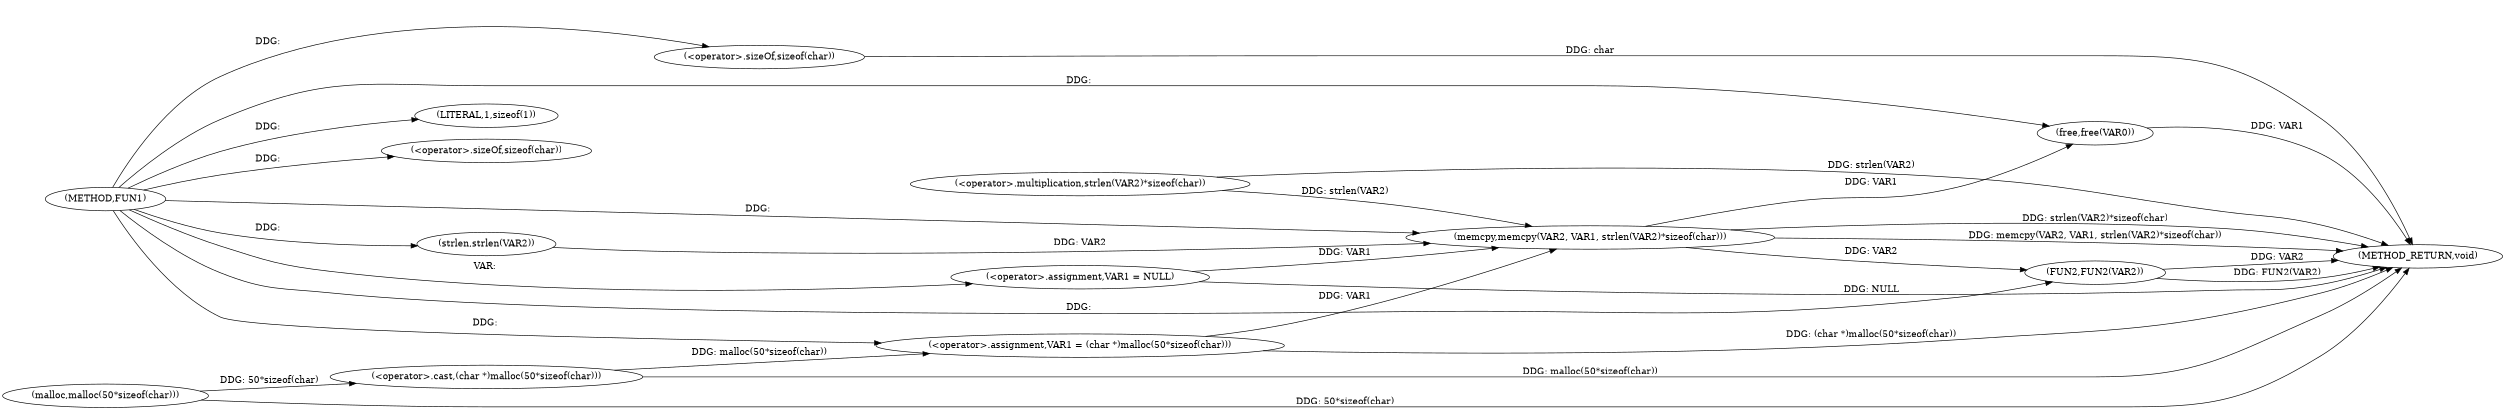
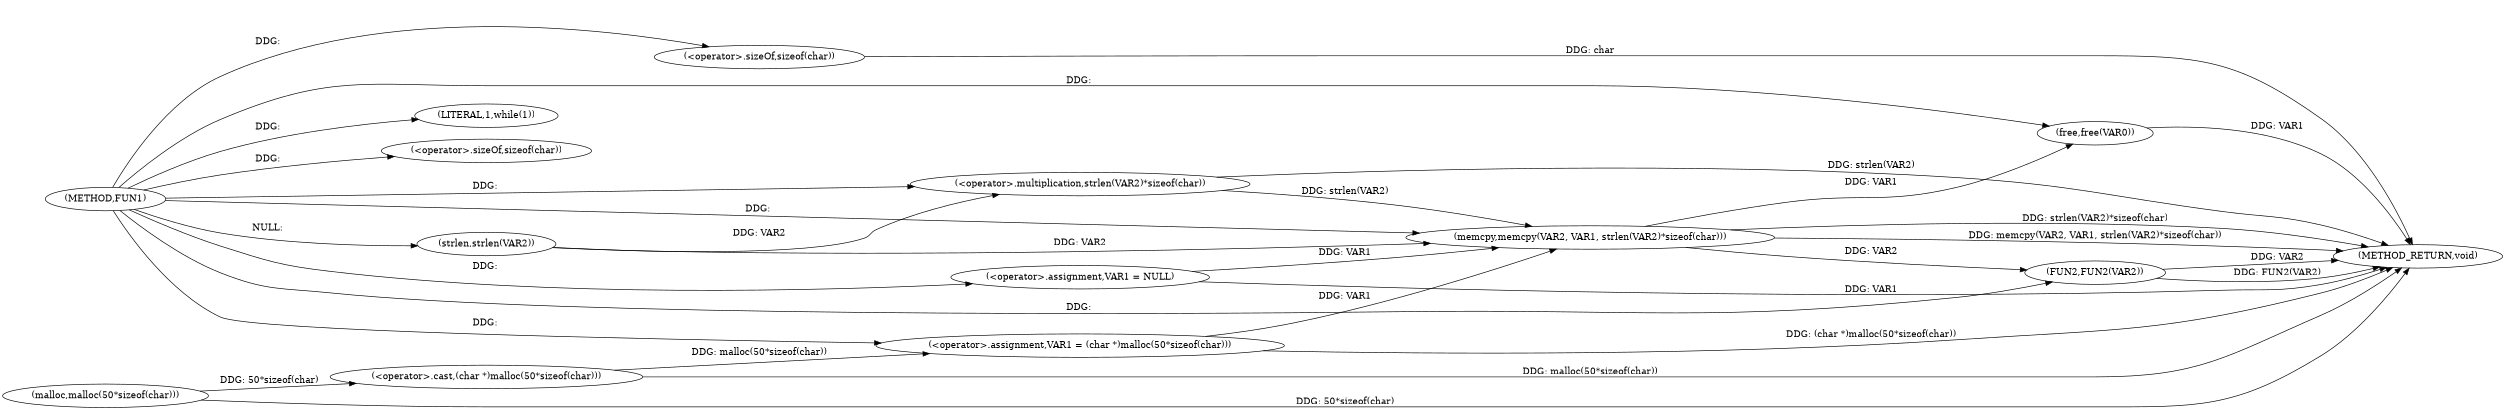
node "(LITERAL,1,sizeof(1))": label "(LITERAL,1,sizeof(1))" -> "(LITERAL,1,while(1))"
edge "(METHOD,FUN1)" -> "(<operator>.multiplication,strlen(VAR2)*sizeof(char))": added, label "DDG:"
edge "(METHOD,FUN1)" -> "(strlen,strlen(VAR2))": label "DDG: " -> "NULL: "
edge "(strlen,strlen(VAR2))" -> "(<operator>.multiplication,strlen(VAR2)*sizeof(char))": added, label "DDG: VAR2"
edge "(METHOD,FUN1)" -> "(<operator>.assignment,VAR1 = NULL)": label "VAR: " -> "DDG: "
edge "(<operator>.assignment,VAR1 = NULL)" -> "(METHOD_RETURN,void)": label "DDG: NULL" -> "DDG: VAR1"
